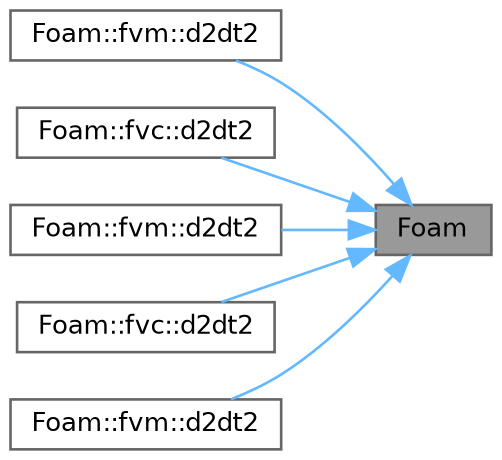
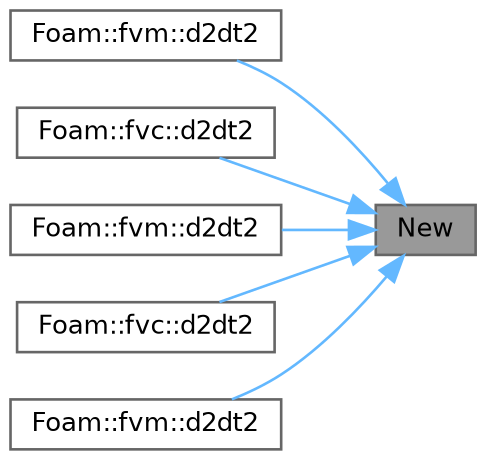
node "Foam": label "Foam" -> "New"
